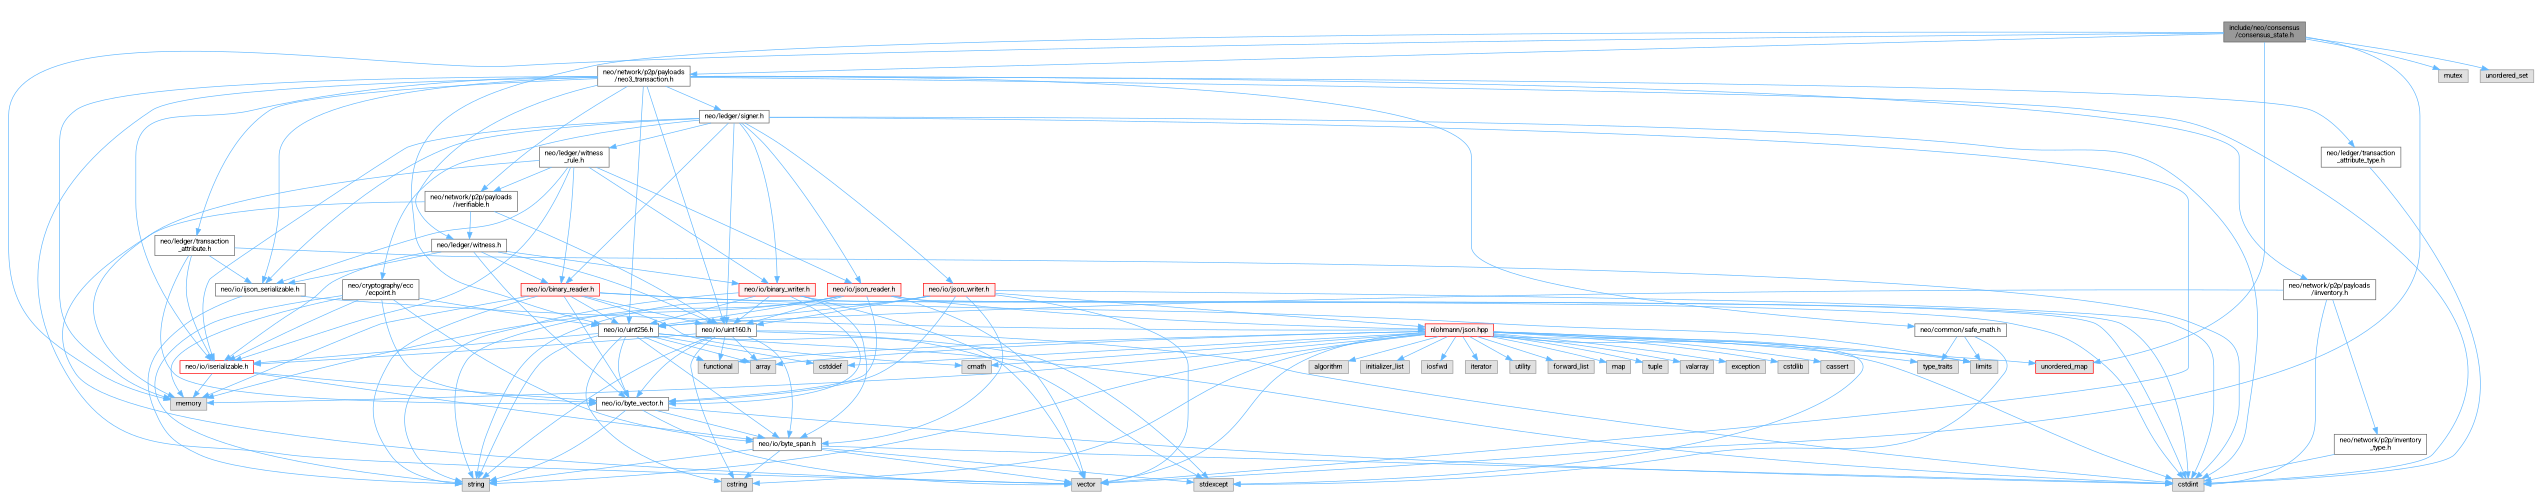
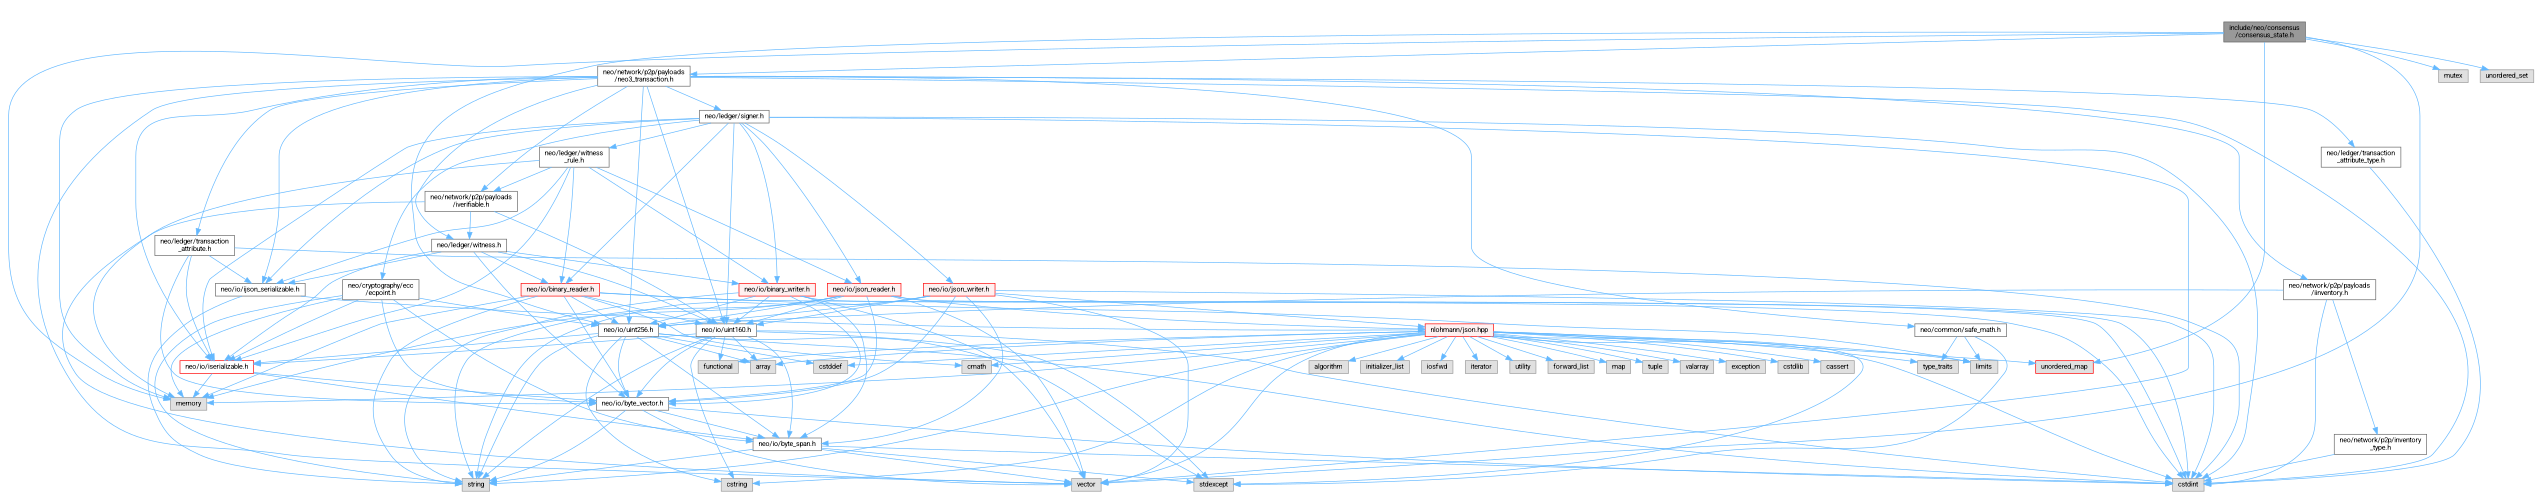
edge "neo/io/uint256.h" -> "functional": removed
edge "neo/io/byte_span.h" -> "cstring": removed
